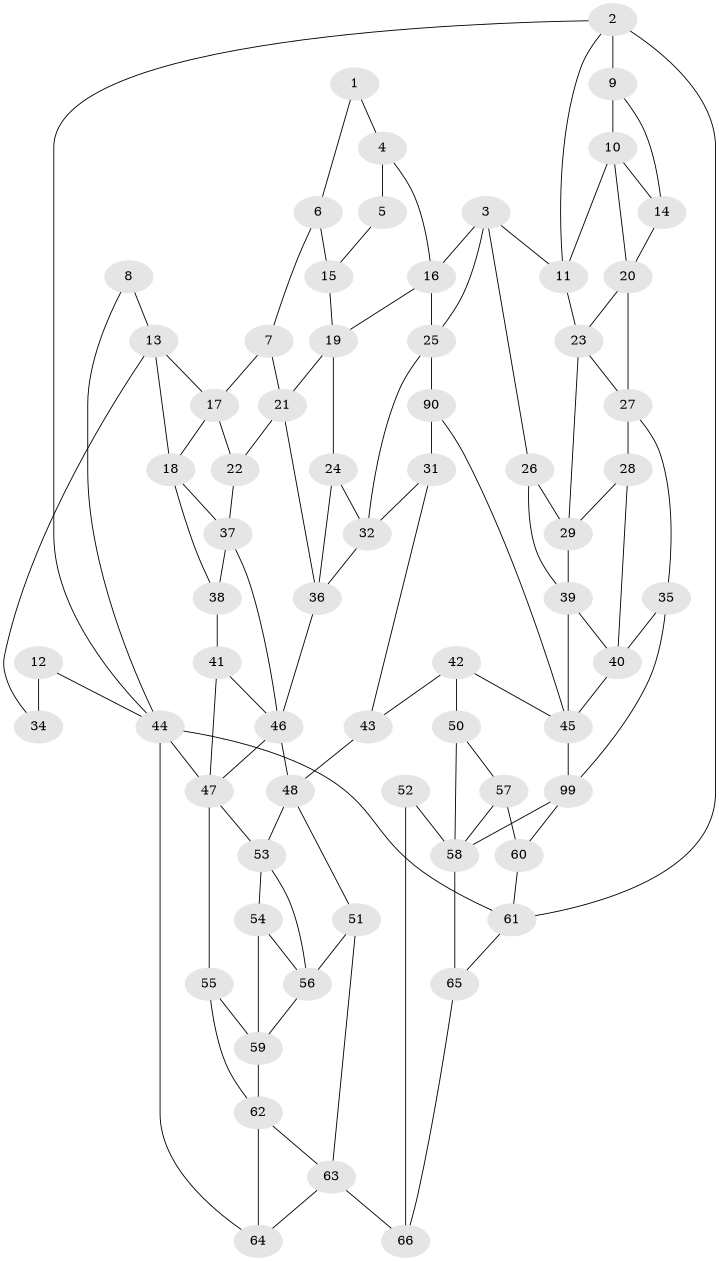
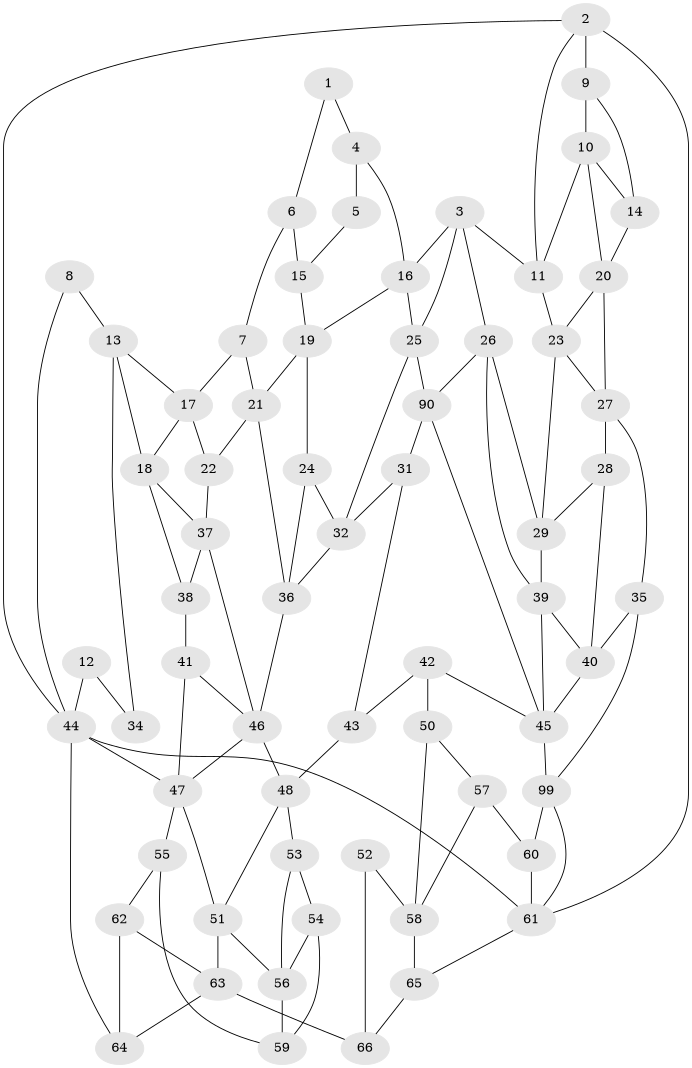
edge "26" -- "90": added
edge "99" -- "58": now "99" -- "61"
edge "47" -- "53": now "47" -- "51"
edge "59" -- "62": removed
